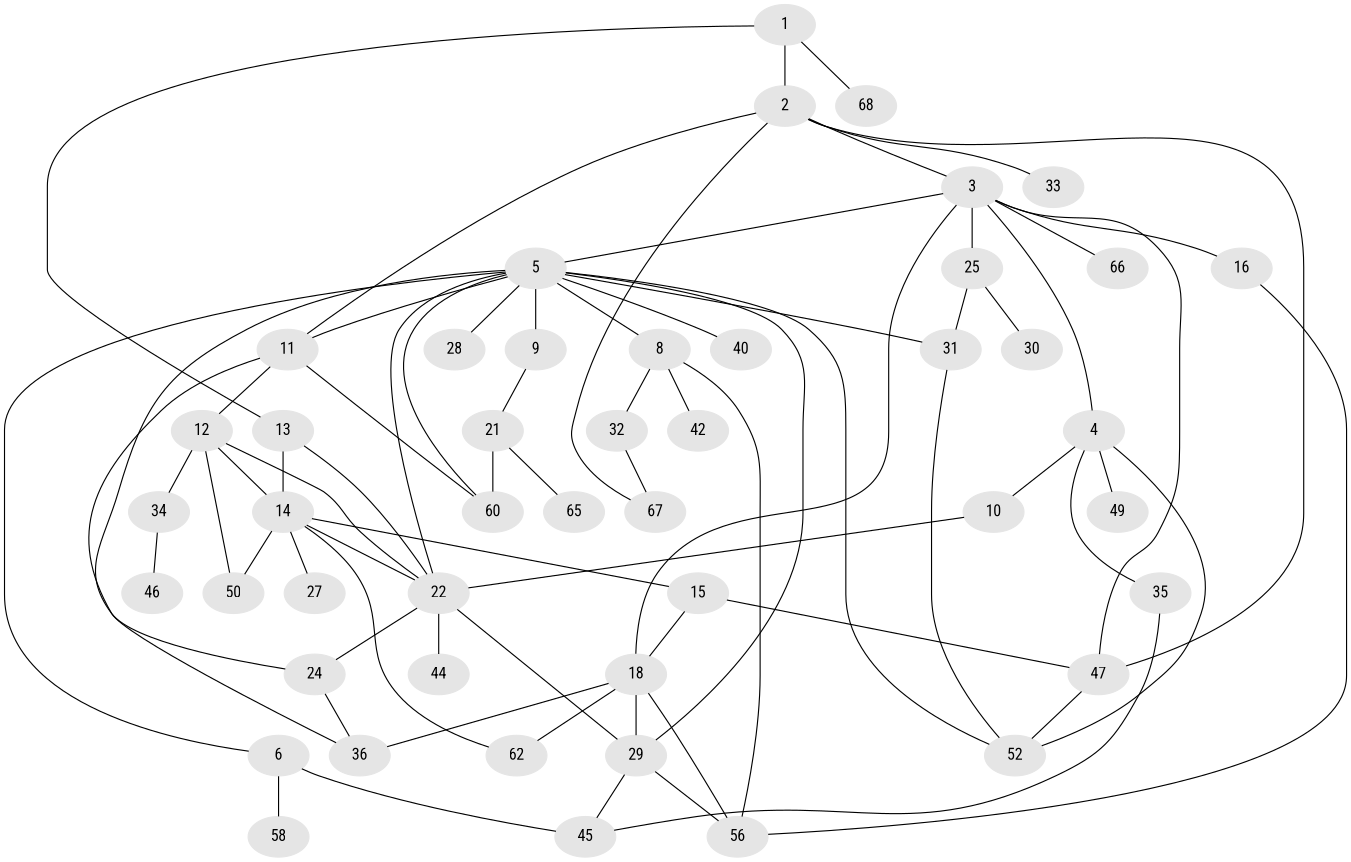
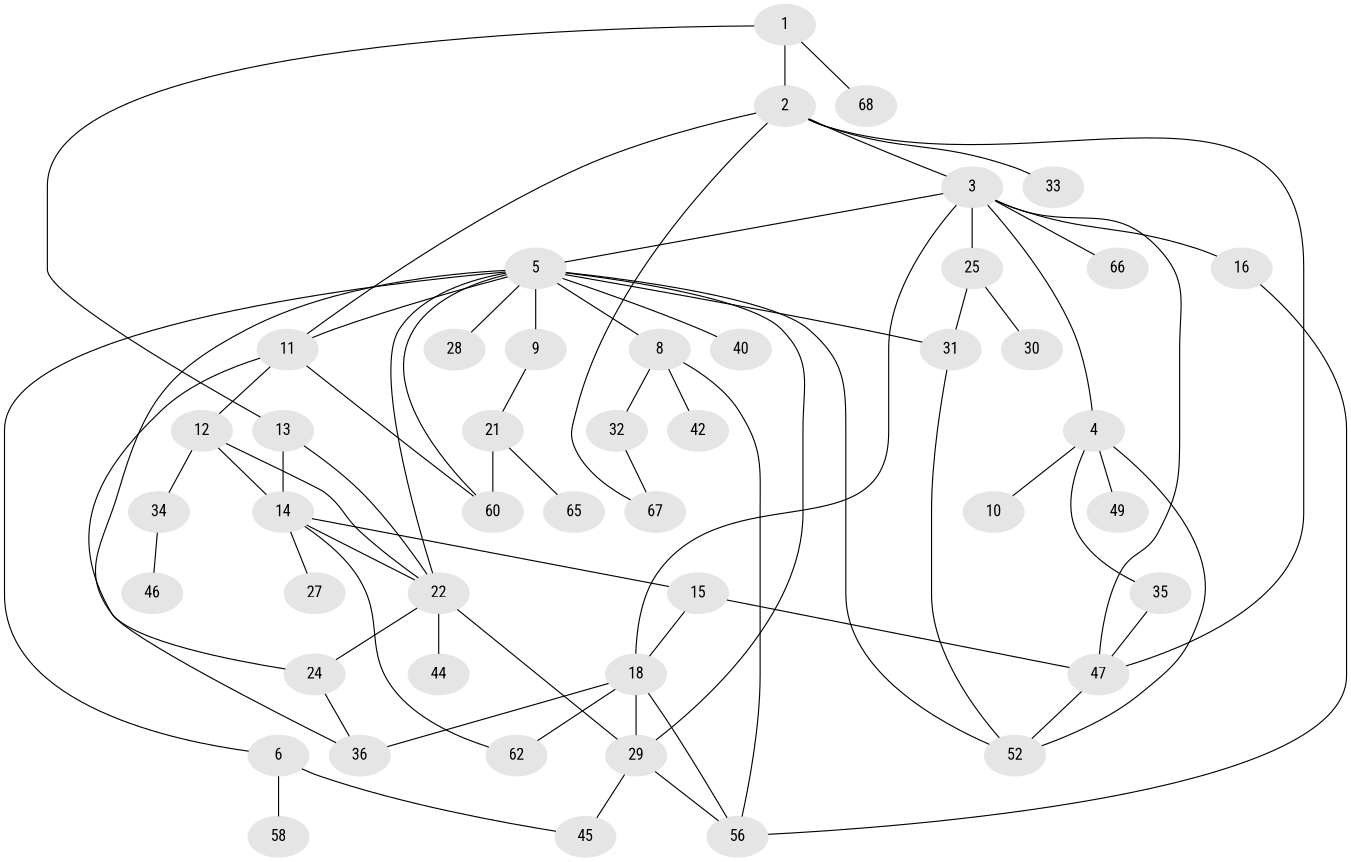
edge "10" -- "22": removed
node "50": removed
edge "35" -- "45": now "35" -- "47"
